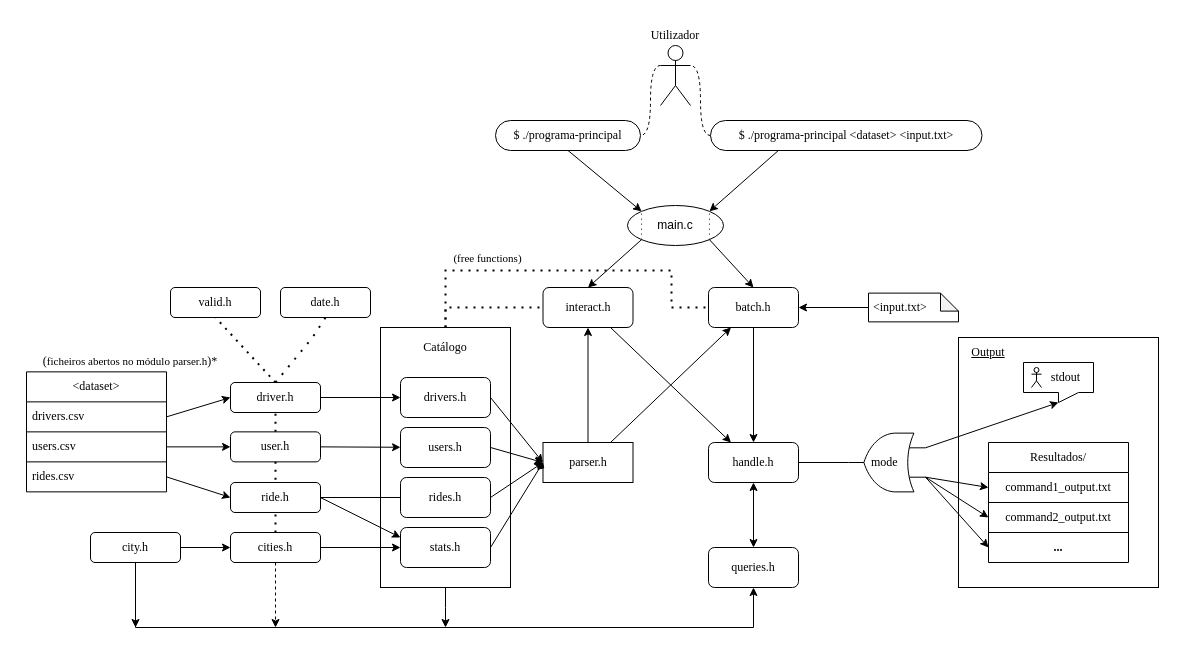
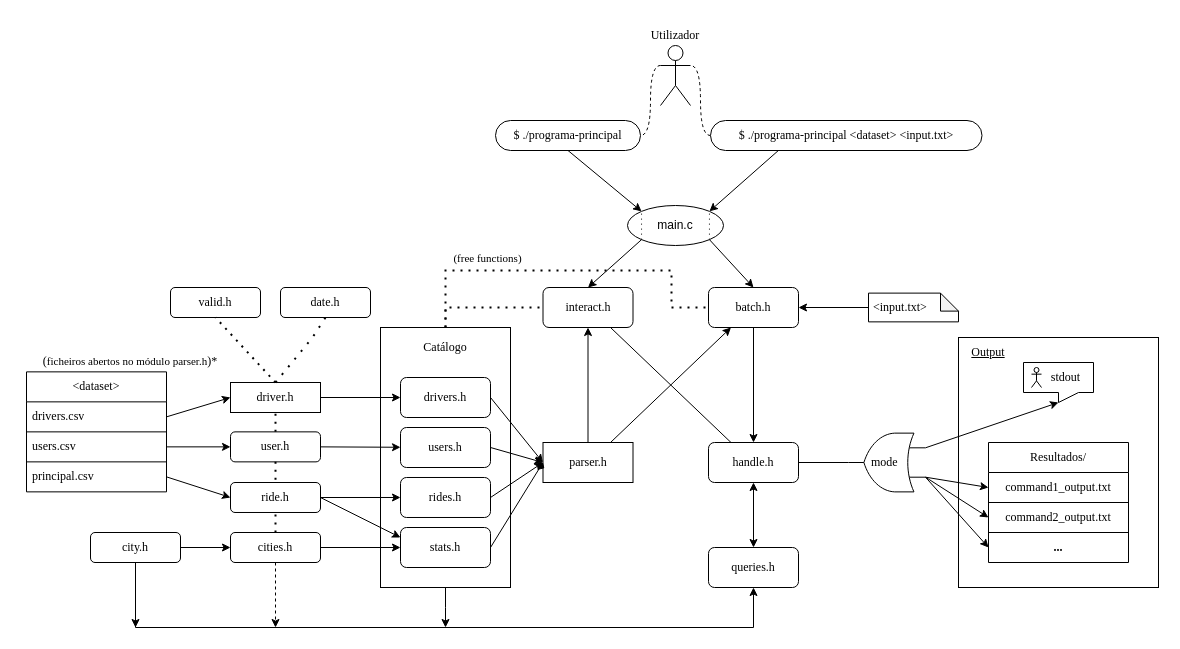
node "driver.h": shape rounded rectangle -> rectangle
edge "interact.h" -> "handle.h": arrowhead classic -> none
node "rides.csv": label "rides.csv" -> "principal.csv"
edge "rides.h" -- "ride.h": arrowhead none -> classic
